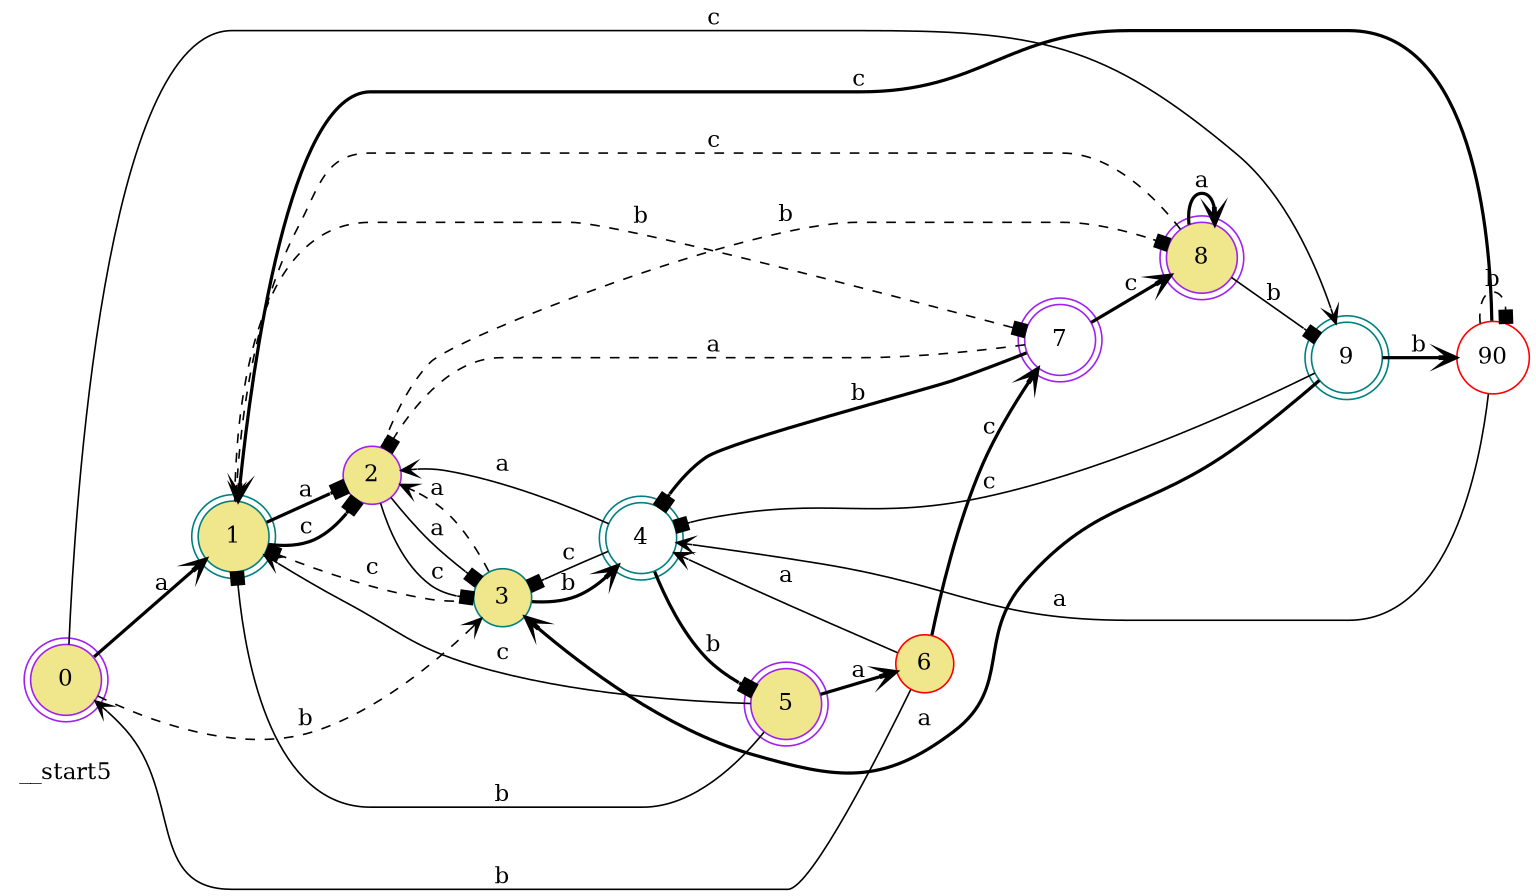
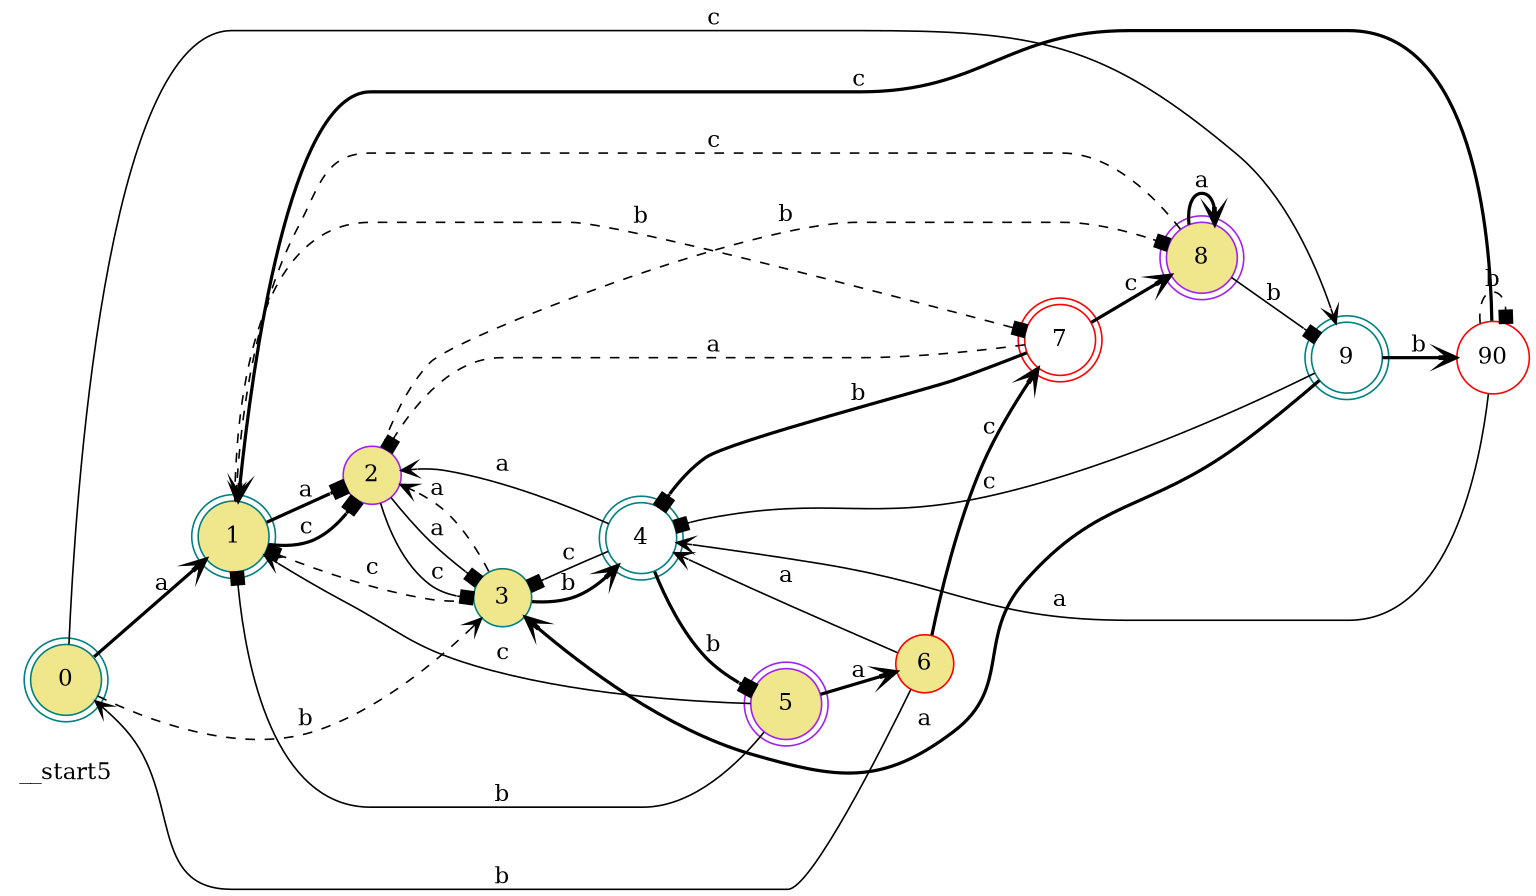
node "7": color purple -> red
node "0": color purple -> teal
